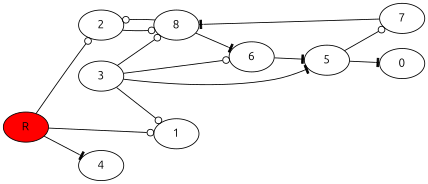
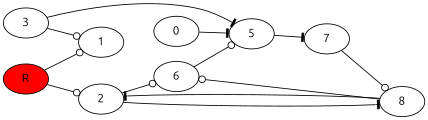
edge "8" -> "2": arrowhead odot -> tee
edge "7" -> "8": arrowhead tee -> odot
edge "2" -> "8": arrowhead odot -> tee
edge "8" -> "6": arrowhead tee -> odot
edge "5" -> "7": arrowhead odot -> tee
edge "3" -> "8": removed
edge "6" -> "5": arrowhead tee -> odot
edge "5" -> "0": reversed
edge "3" -> "6": now "2" -> "6"
node "4": removed
